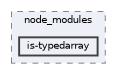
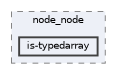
cluster "node_modules": label "node_modules" -> "node_node"
